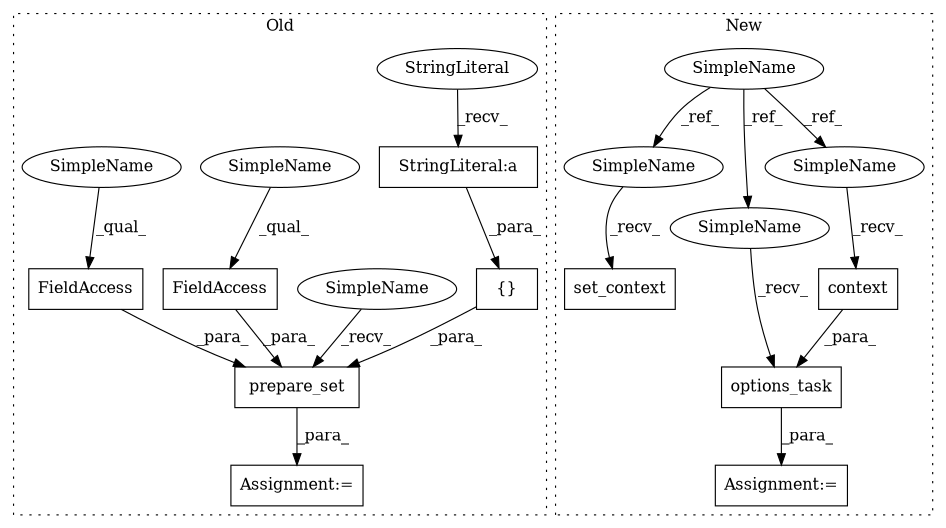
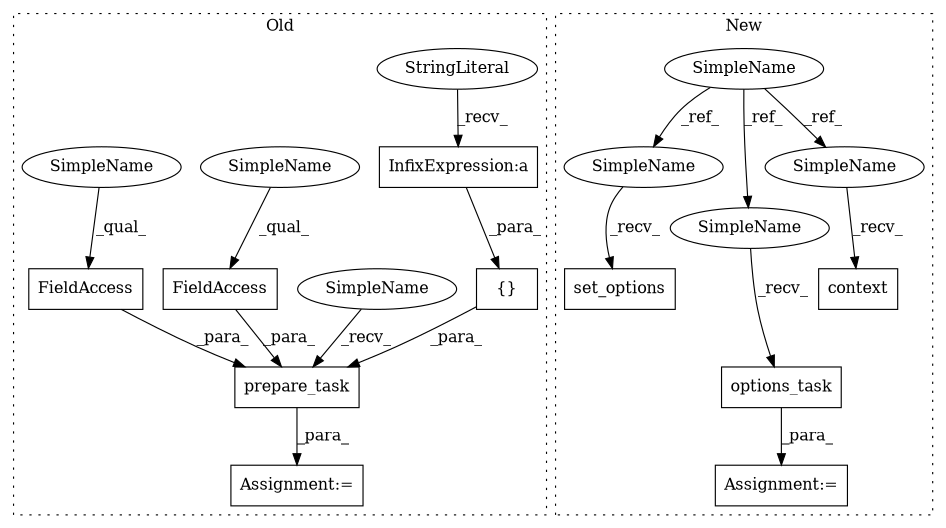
node "StringLiteral:a": label "StringLiteral:a" -> "InfixExpression:a"
node "set_context": label "set_context" -> "set_options"
edge "context" -> "options_task": removed, label "_para_"
node "prepare_set": label "prepare_set" -> "prepare_task"
